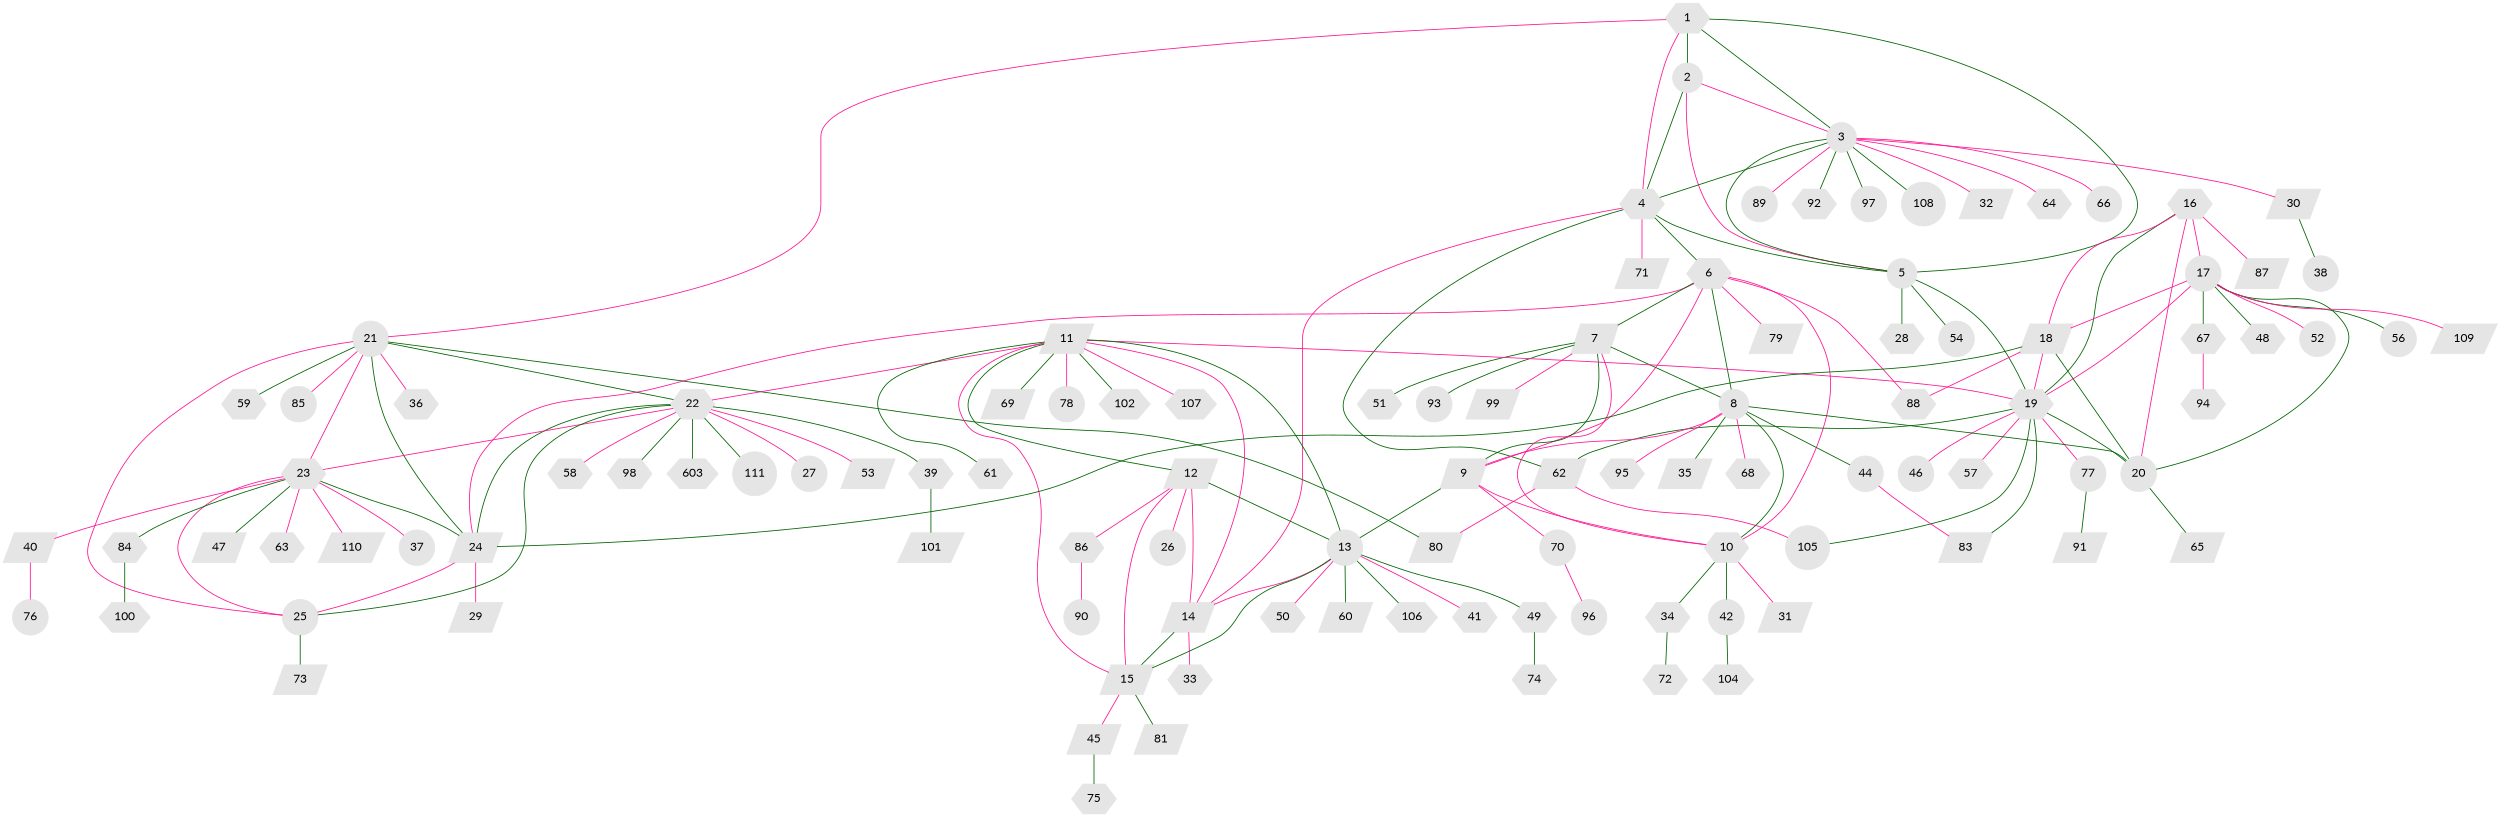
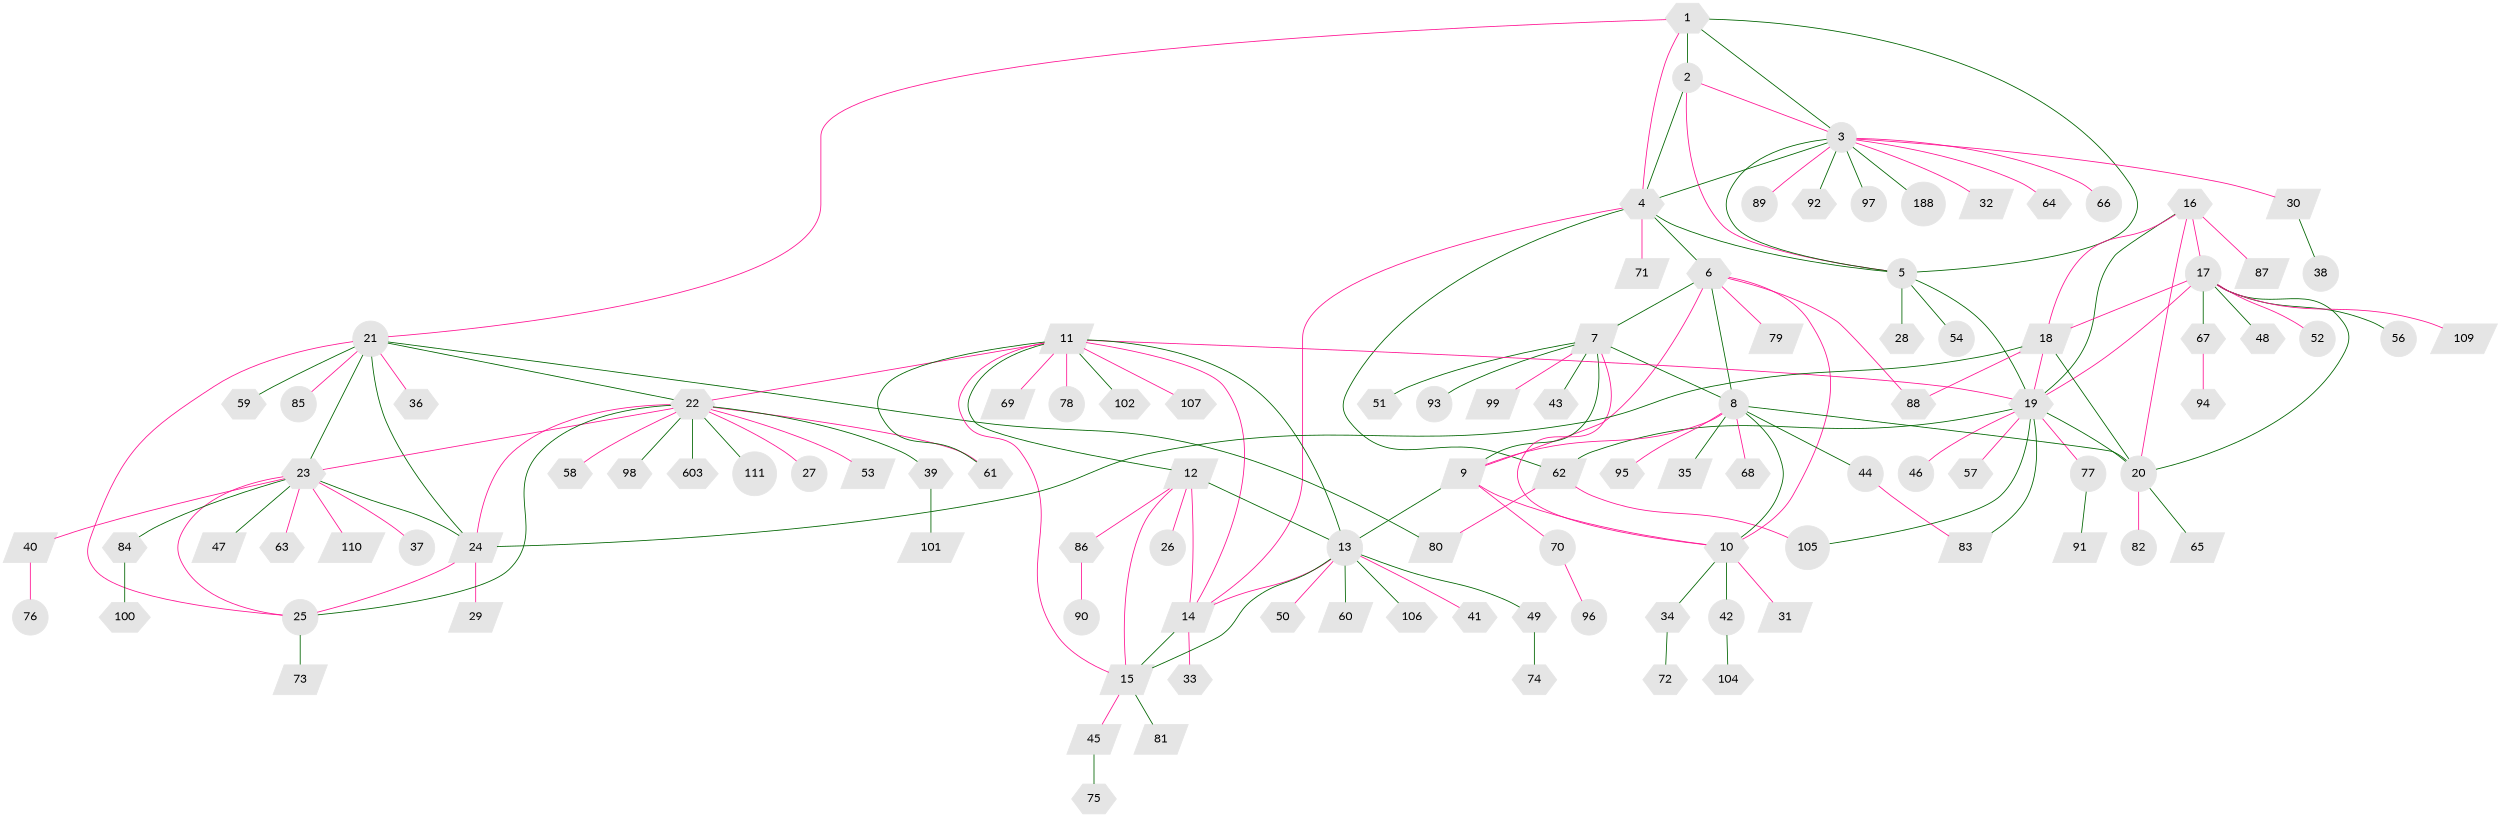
node "108": label "108" -> "188"
edge "6" -- "24": removed
edge "11" -- "69": color darkgreen -> deeppink
node "43": added
edge "21" -- "23": color deeppink -> darkgreen
edge "22" -- "61": added
edge "22" -- "24": color darkgreen -> deeppink
node "82": added
